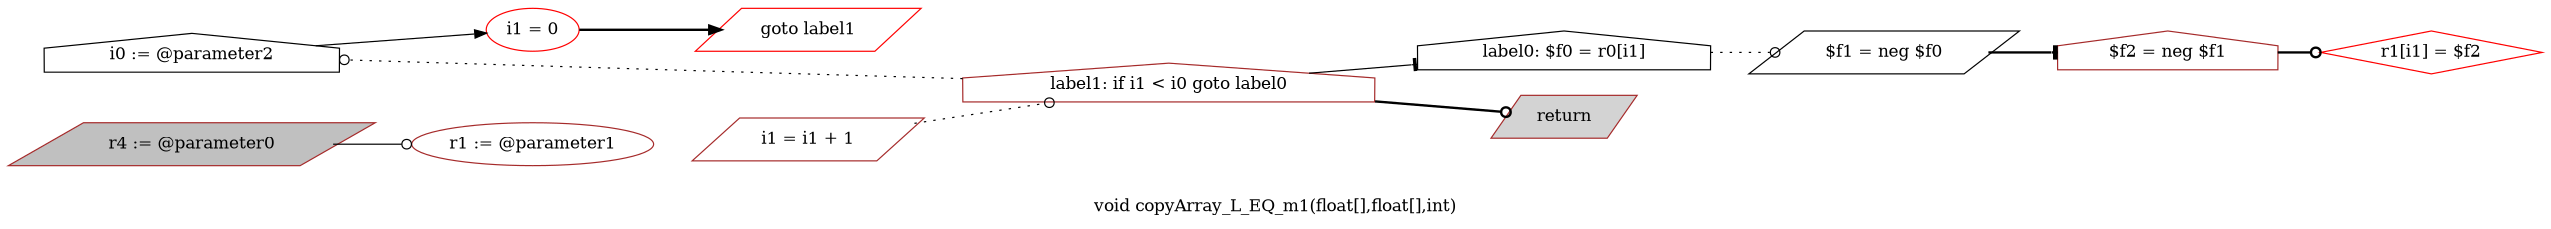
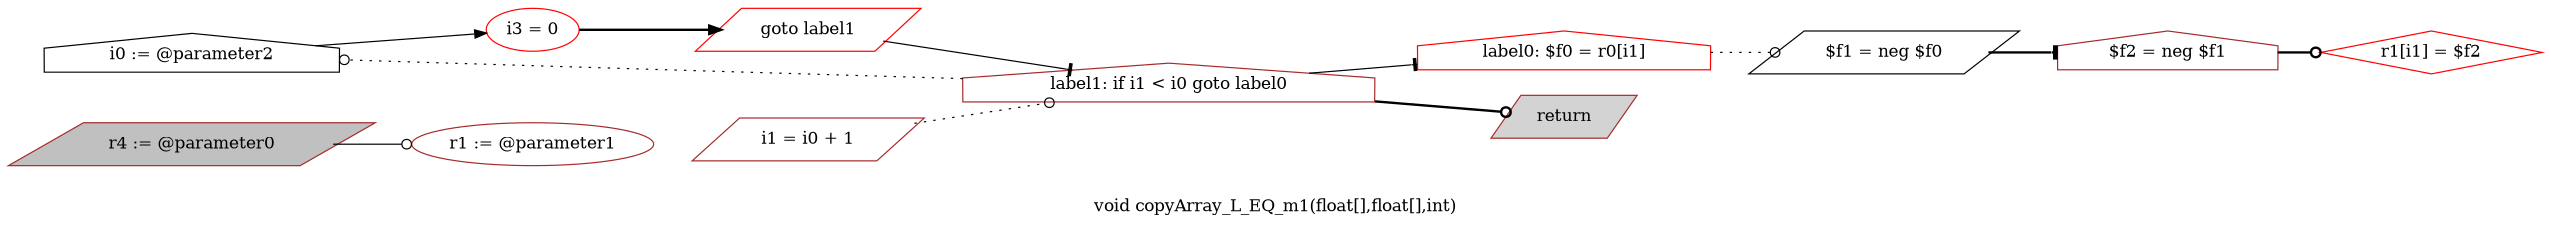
node "i1 = 0": label "i1 = 0" -> "i3 = 0"
node "label0: $f0 = r0[i1]": color black -> red
edge "goto label1" -> "label1: if i1 < i0 goto label0": added
node "i1 = i1 + 1": label "i1 = i1 + 1" -> "i1 = i0 + 1"
